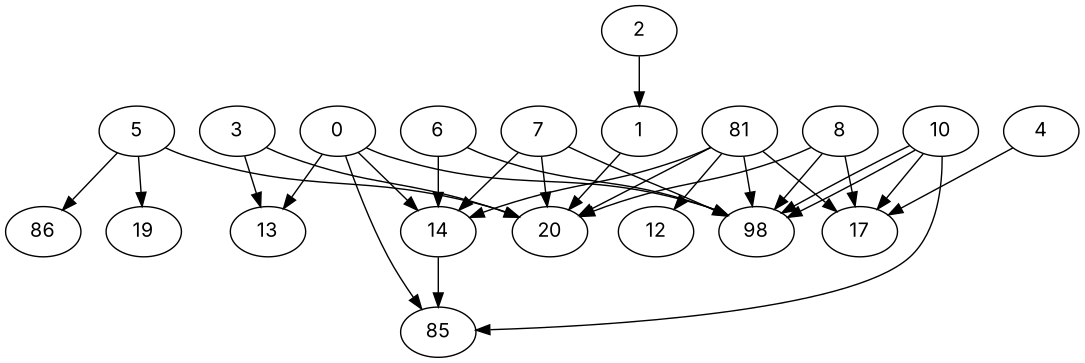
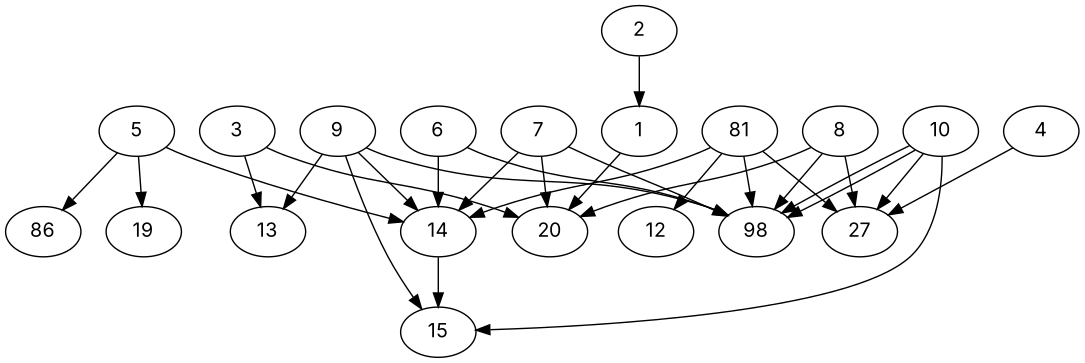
node "0": label "0" -> "9"
edge "81" -> "20": removed
edge "5" -> "20": now "5" -> "14"
node "17": label "17" -> "27"
node "85": label "85" -> "15"
